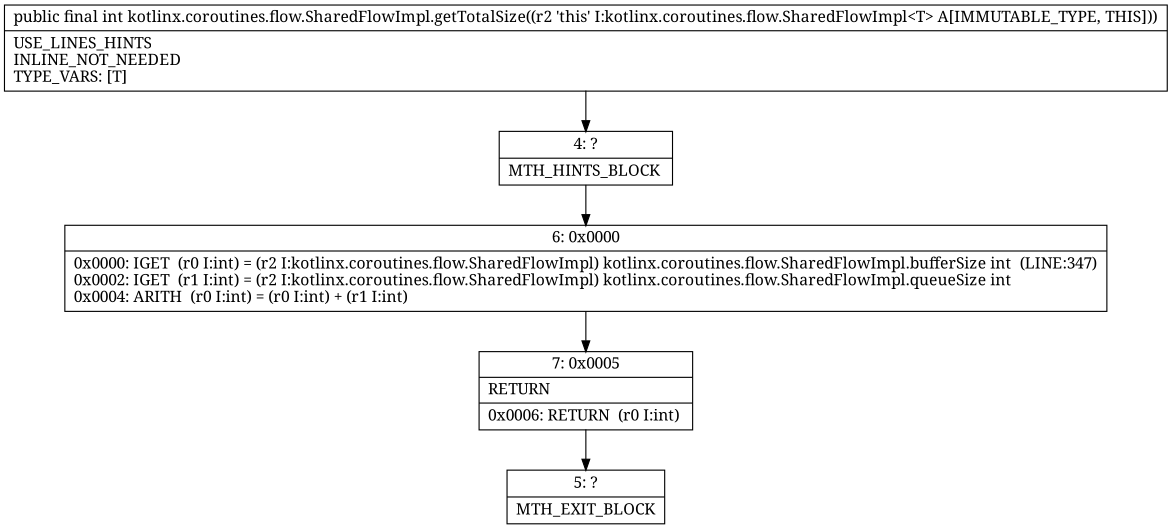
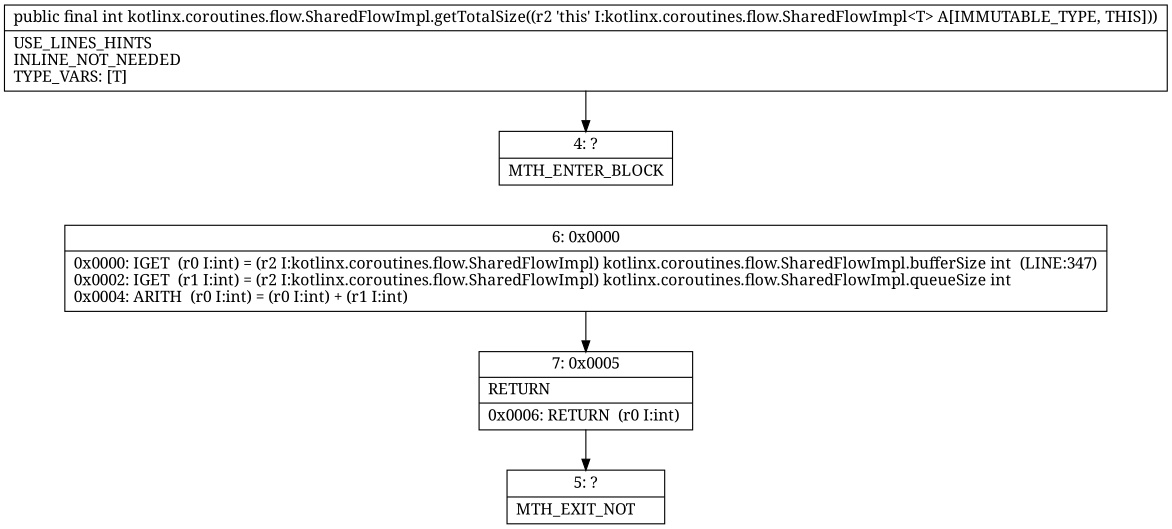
node "4: ?": text "MTH_HINTS_BLOCK" -> "MTH_ENTER_BLOCK"
edge "4: ?" -> "6: 0x0000": removed
node "5: ?": text "MTH_EXIT_BLOCK" -> "MTH_EXIT_NOT"
